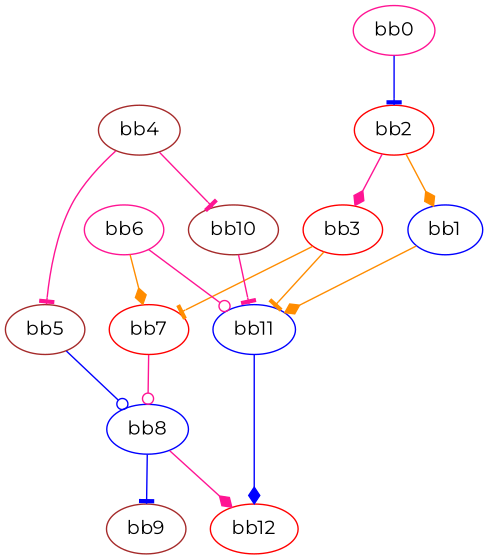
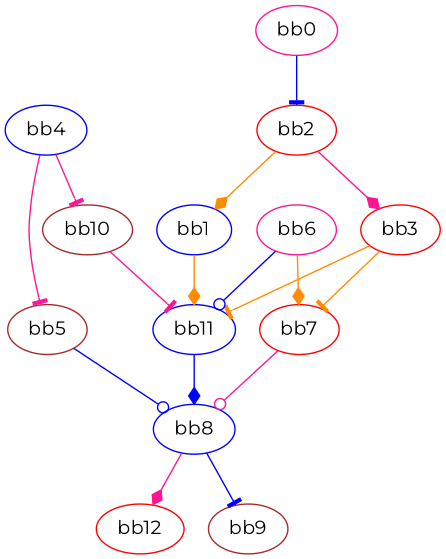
node "bb4": color brown -> blue
edge "bb6" -> "bb11": color deeppink -> blue
edge "bb11" -> "bb12": now "bb11" -> "bb8"
